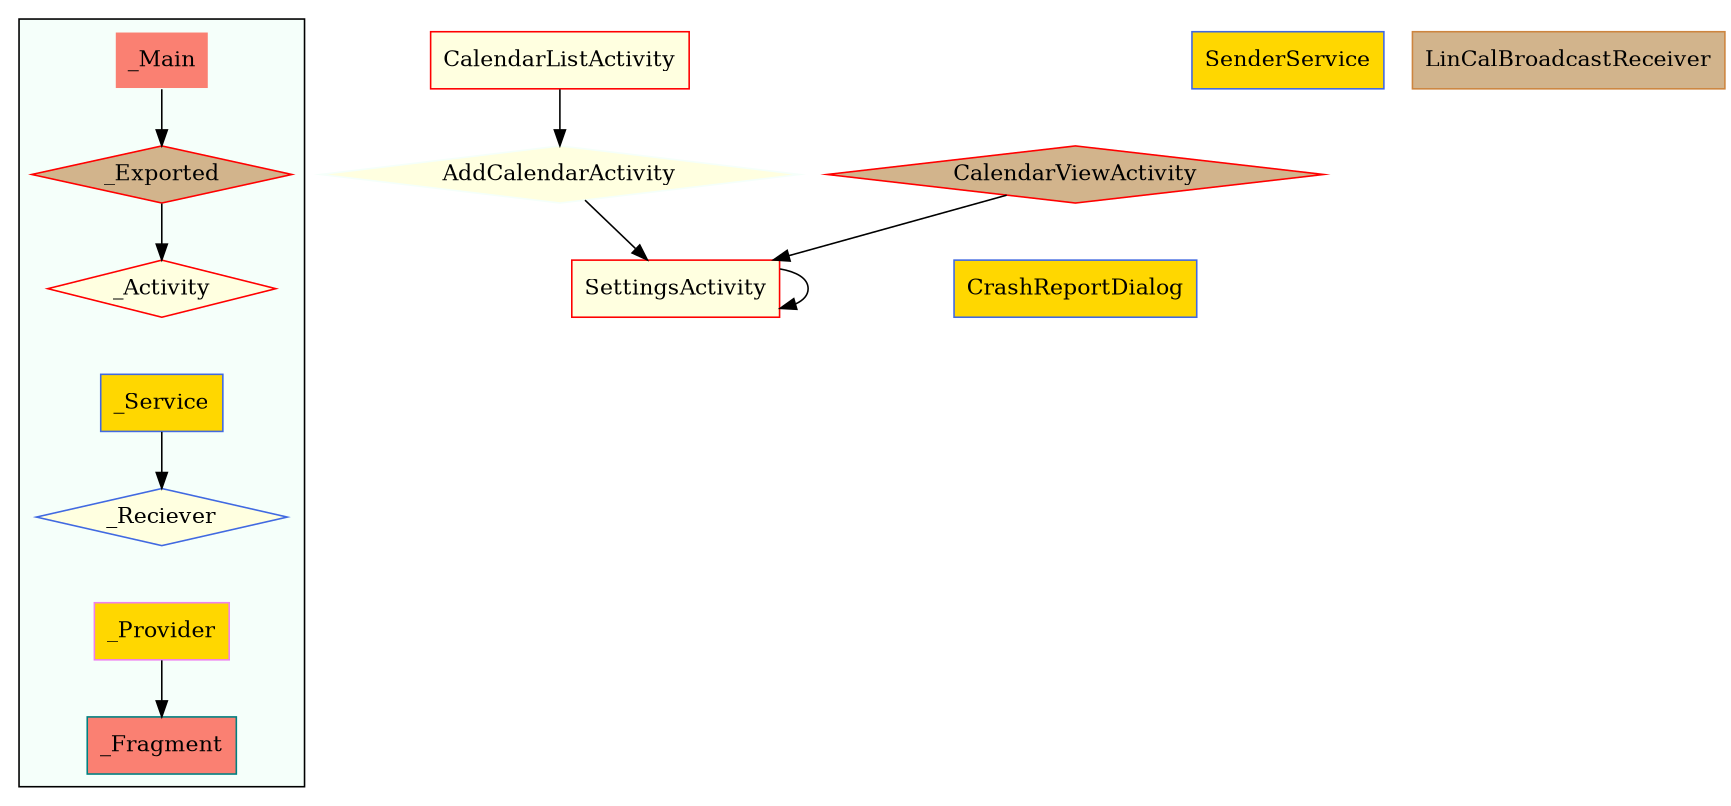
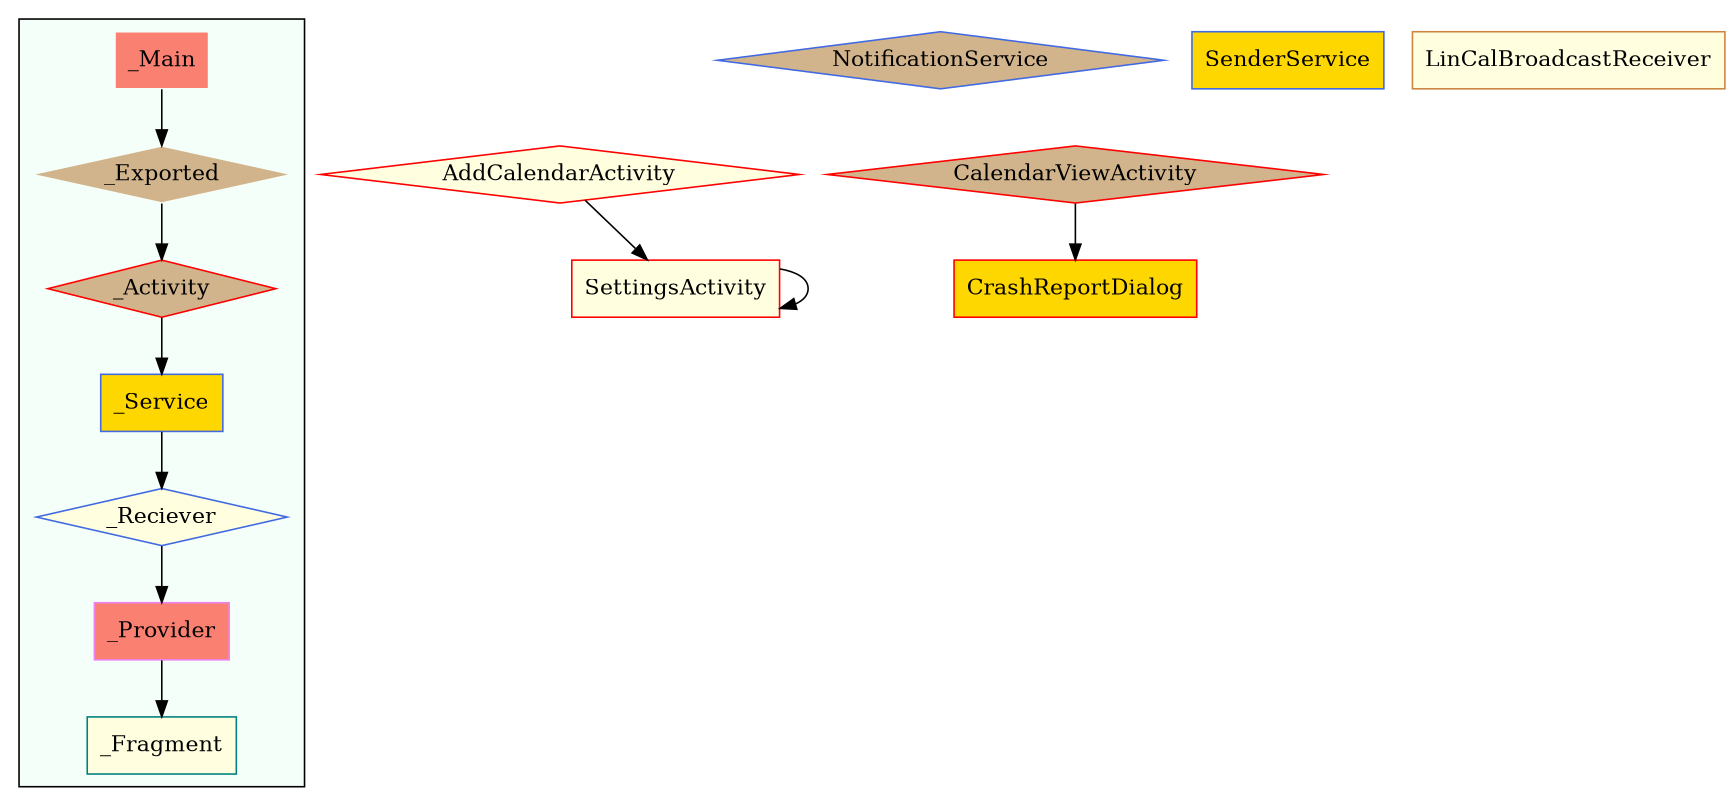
node "CalendarListActivity": removed
node "NotificationService": added
node "LinCalBroadcastReceiver": fillcolor tan -> lightyellow
node "_Exported": color red -> mintcream
node "AddCalendarActivity": color mintcream -> red
edge "CalendarViewActivity" -> "SettingsActivity": now "CalendarViewActivity" -> "CrashReportDialog"
node "_Activity": fillcolor lightyellow -> tan
node "CrashReportDialog": color royalblue -> red
edge "_Activity" -> "_Service": added
edge "_Reciever" -> "_Provider": added
node "_Provider": fillcolor gold -> salmon
node "_Fragment": fillcolor salmon -> lightyellow
